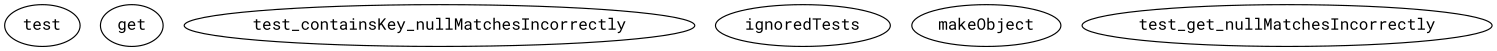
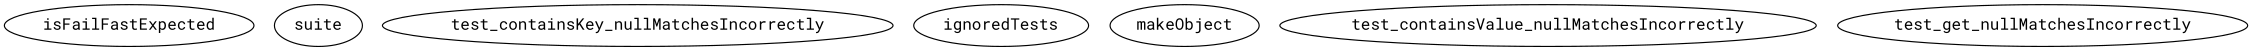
node "test": label "test" -> "isFailFastExpected"
node "get": label "get" -> "suite"
node "test_containsValue_nullMatchesIncorrectly": added
